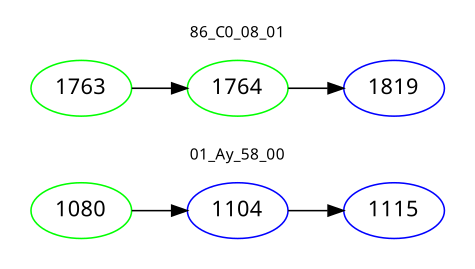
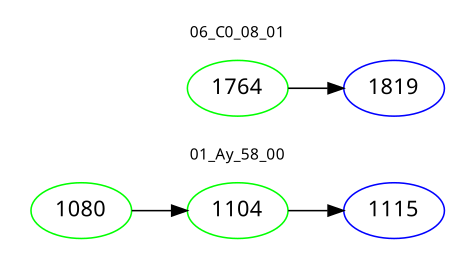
cluster "86_C0_08_01": label "86_C0_08_01" -> "06_C0_08_01"
node "1763": removed
node "1104": color blue -> green
